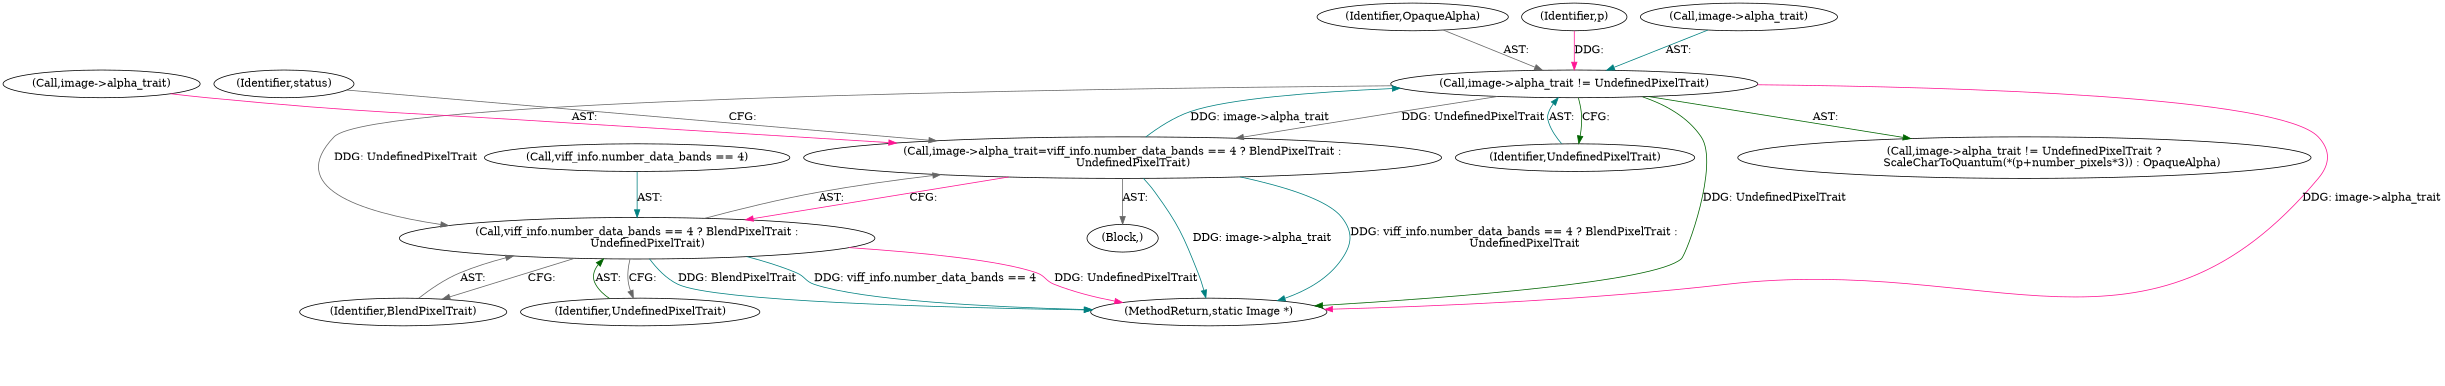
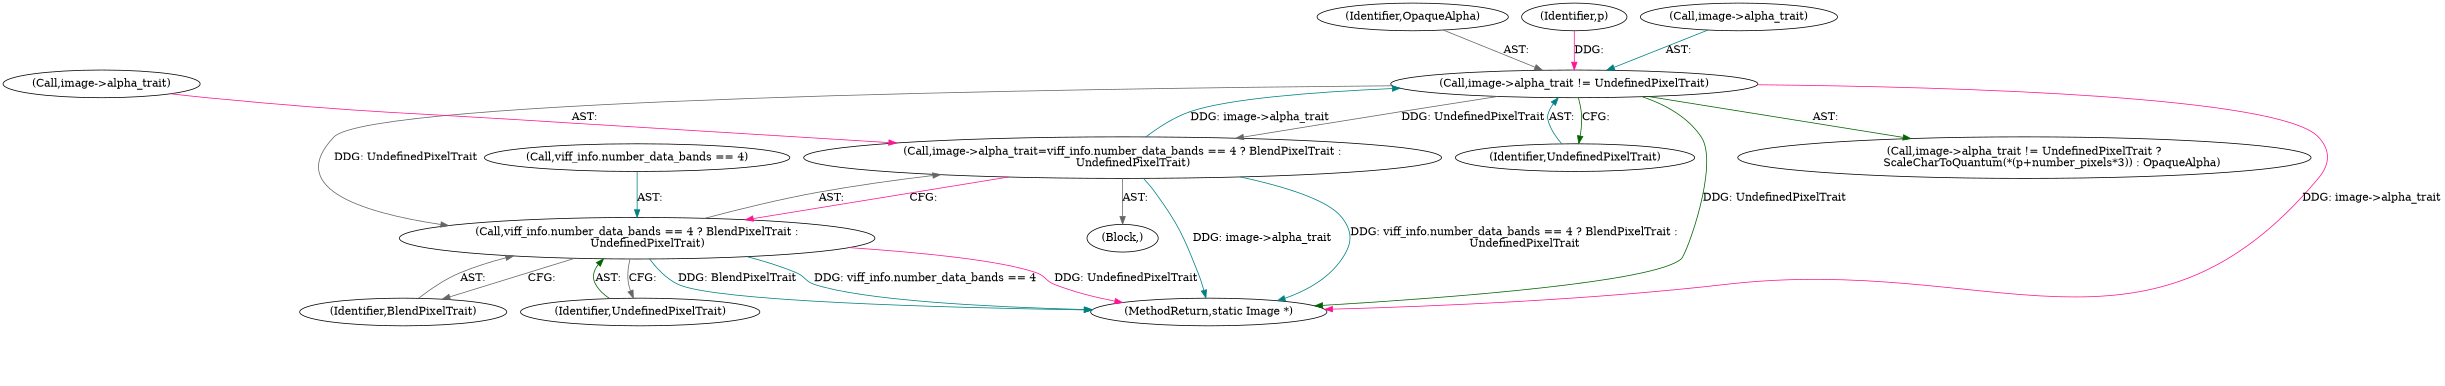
node "(Identifier,status)": removed
